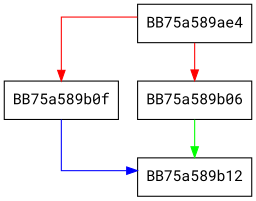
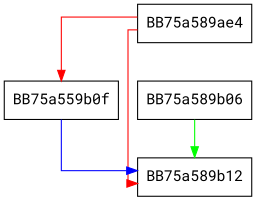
edge "BB75a589ae4" -> "BB75a589b06": now "BB75a589ae4" -> "BB75a589b12"
node "BB75a589b0f": label "BB75a589b0f" -> "BB75a559b0f"
